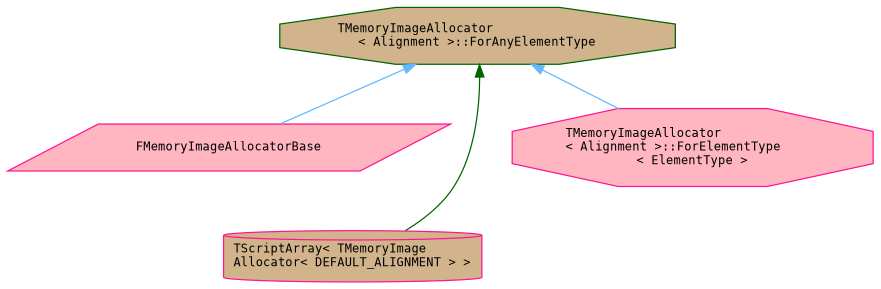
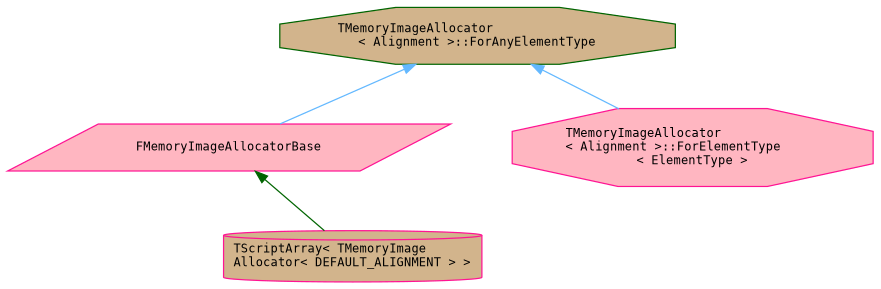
edge "TScriptArray< TMemoryImage Allocator< DEFAULT_ALIGNMENT > >" -> "TMemoryImageAllocator < Alignment >::ForAnyElementType": now "TScriptArray< TMemoryImage Allocator< DEFAULT_ALIGNMENT > >" -> "FMemoryImageAllocatorBase"
